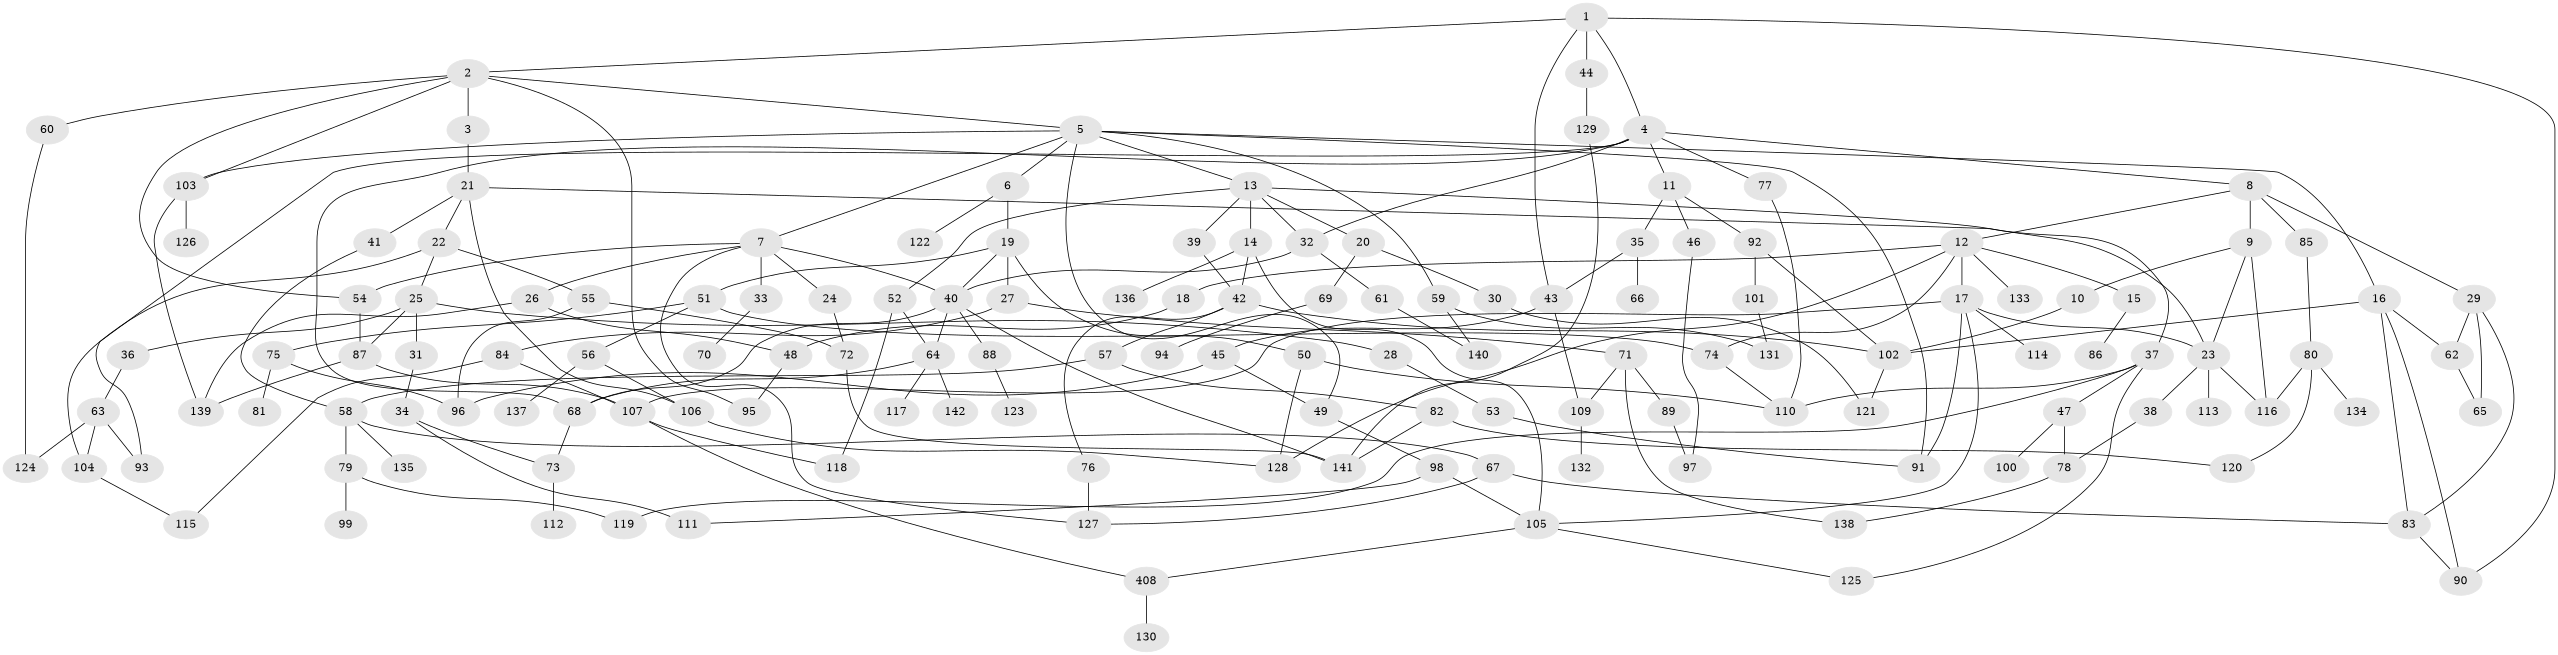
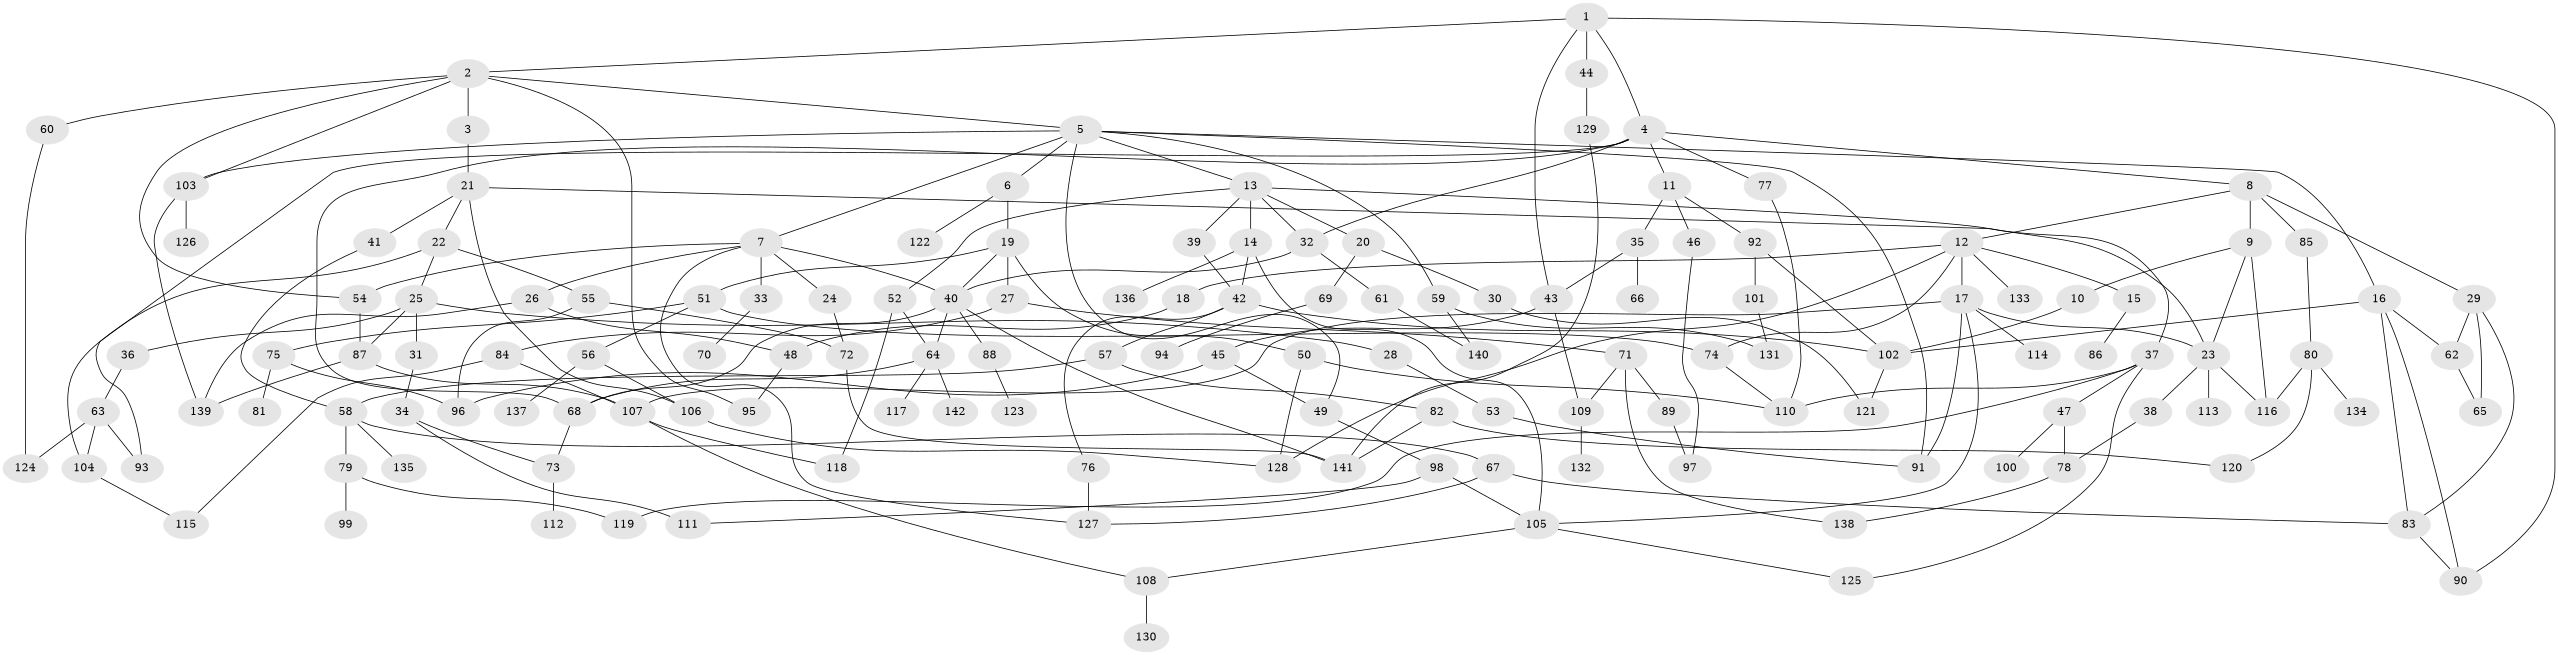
node "408": label "408" -> "108"
